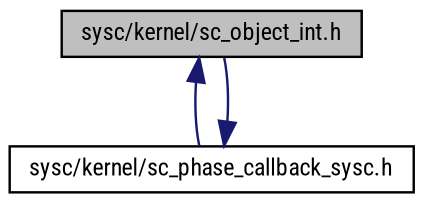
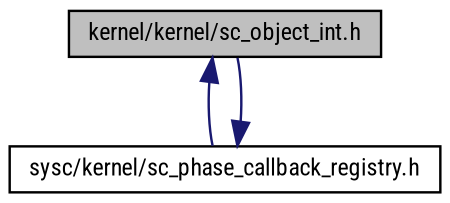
node "sysc/kernel/sc_object_int.h": label "sysc/kernel/sc_object_int.h" -> "kernel/kernel/sc_object_int.h"
node "sysc/kernel/sc_phase_callback_sysc.h": label "sysc/kernel/sc_phase_callback_sysc.h" -> "sysc/kernel/sc_phase_callback_registry.h"
